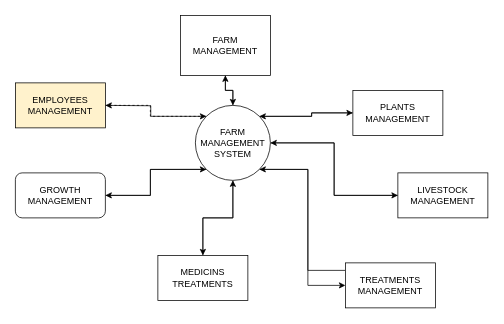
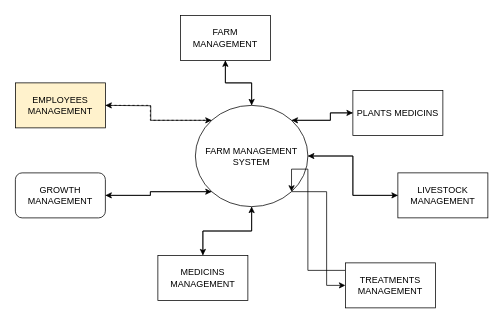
node "FARM MANAGEMENT": size 90x60 -> 90x45
node "PLANTS MANAGEMENT": label "PLANTS MANAGEMENT" -> "PLANTS MEDICINS"
node "FARM MANAGEMENT SYSTEM": size 75x75 -> 113x101
node "MEDICINS TREATMENTS": label "MEDICINS TREATMENTS" -> "MEDICINS MANAGEMENT"
